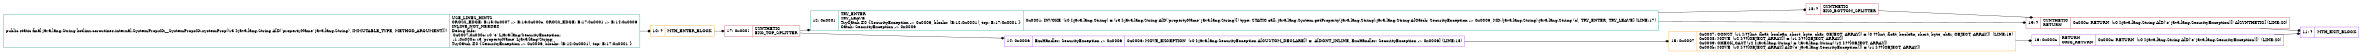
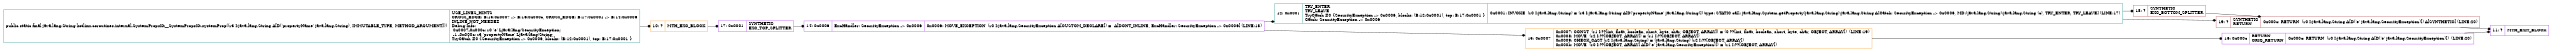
edge "17: 0x0001" -> "12: 0x0001": now "14: 0x0006" -> "12: 0x0001"
node "10: ?": text "MTH_ENTER_BLOCK" -> "MTH_EXC_BLOCK"
edge "10: ?" -> "17: 0x0001": arrowhead diamond -> dot
node "17: 0x0001": color brown -> purple
edge "17: 0x0001" -> "14: 0x0006": arrowhead diamond -> dot
edge "15: 0x0007" -> "16: 0x000c": arrowhead diamond -> dot
